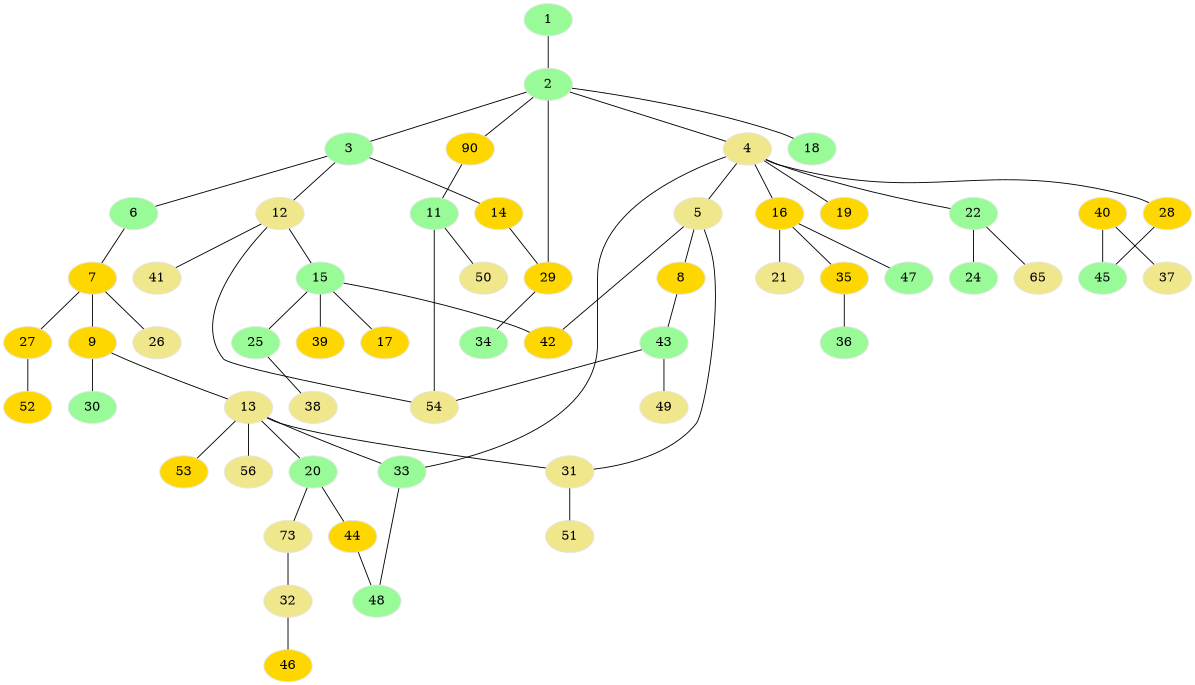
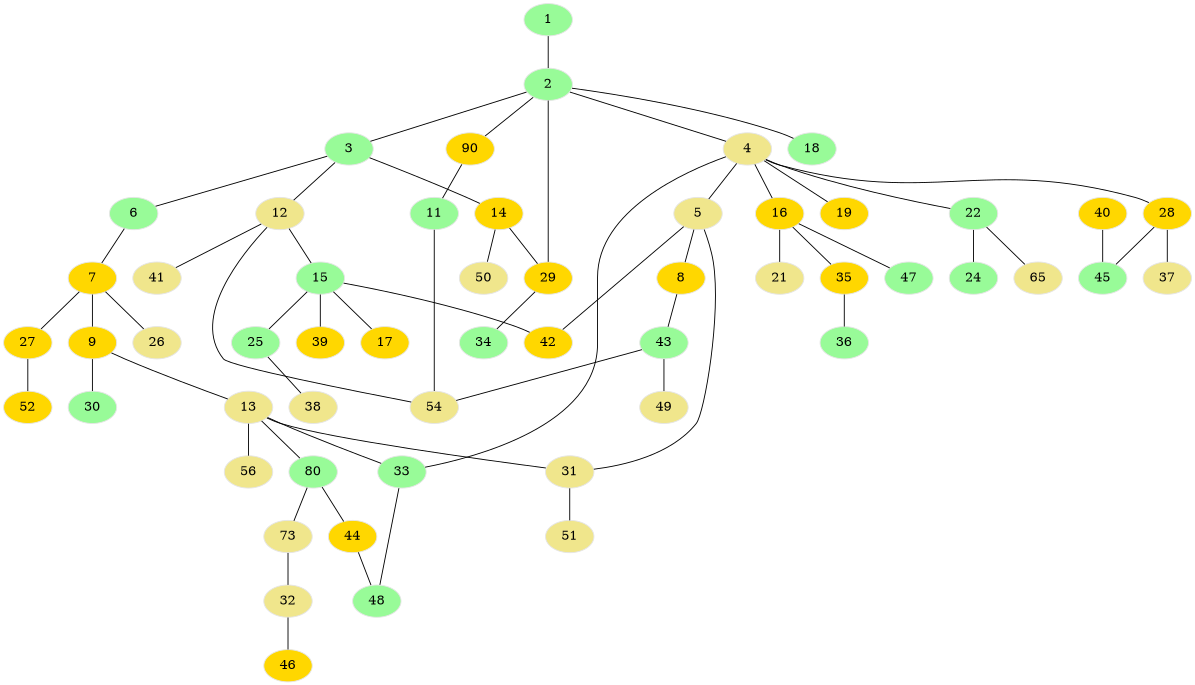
edge "40" -- "37": now "28" -- "37"
edge "11" -- "50": now "14" -- "50"
node "53": removed
node "20": label "20" -> "80"
